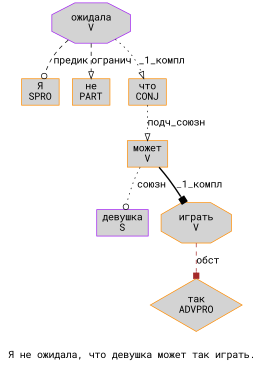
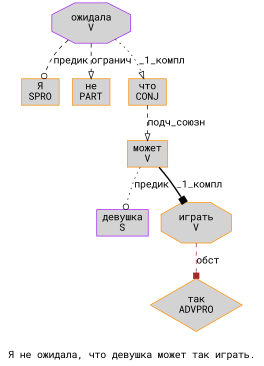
edge "что CONJ" -> "может V": style dotted -> dashed
edge "может V" -> "девушка S": label "союзн" -> "предик"
